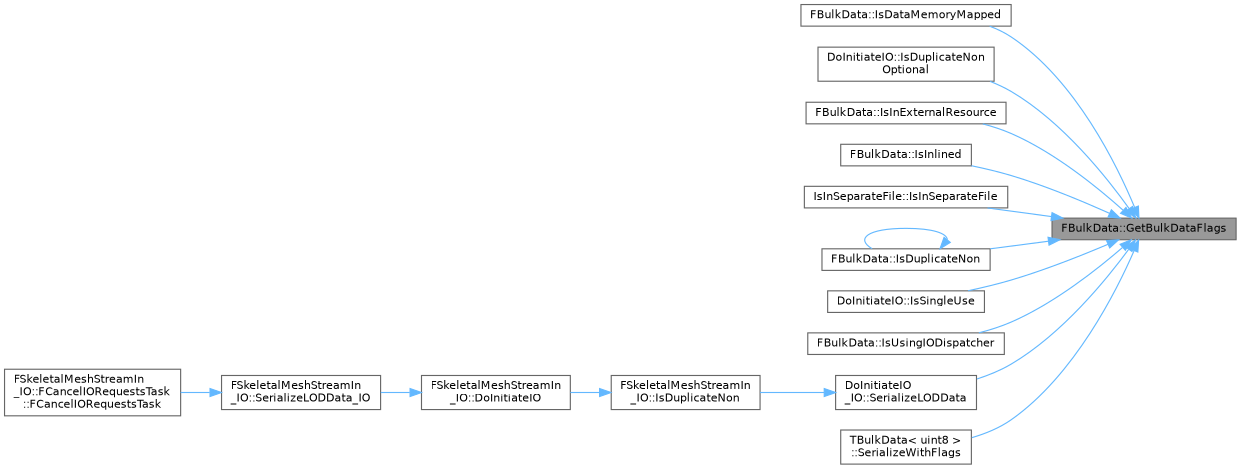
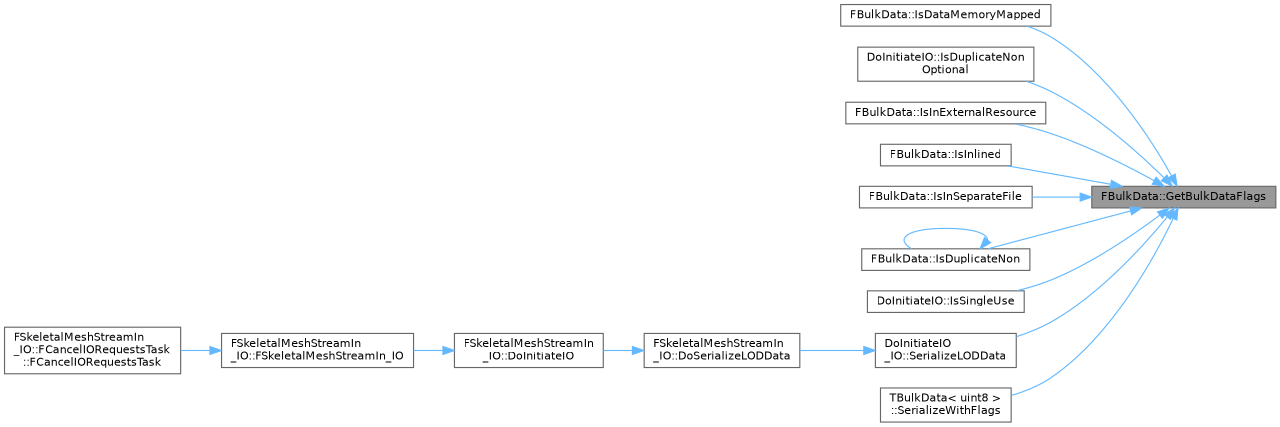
node "IsInSeparateFile::IsInSeparateFile": label "IsInSeparateFile::IsInSeparateFile" -> "FBulkData::IsInSeparateFile"
node "FBulkData::IsUsingIODispatcher": removed
node "FSkeletalMeshStreamIn _IO::SerializeLODData_IO": label "FSkeletalMeshStreamIn _IO::SerializeLODData_IO" -> "FSkeletalMeshStreamIn _IO::FSkeletalMeshStreamIn_IO"
node "FSkeletalMeshStreamIn _IO::IsDuplicateNon": label "FSkeletalMeshStreamIn _IO::IsDuplicateNon" -> "FSkeletalMeshStreamIn _IO::DoSerializeLODData"
